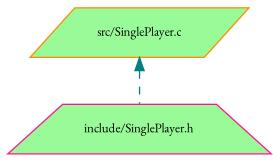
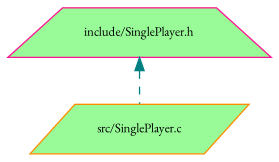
edge "include/SinglePlayer.h" -> "src/SinglePlayer.c": reversed
